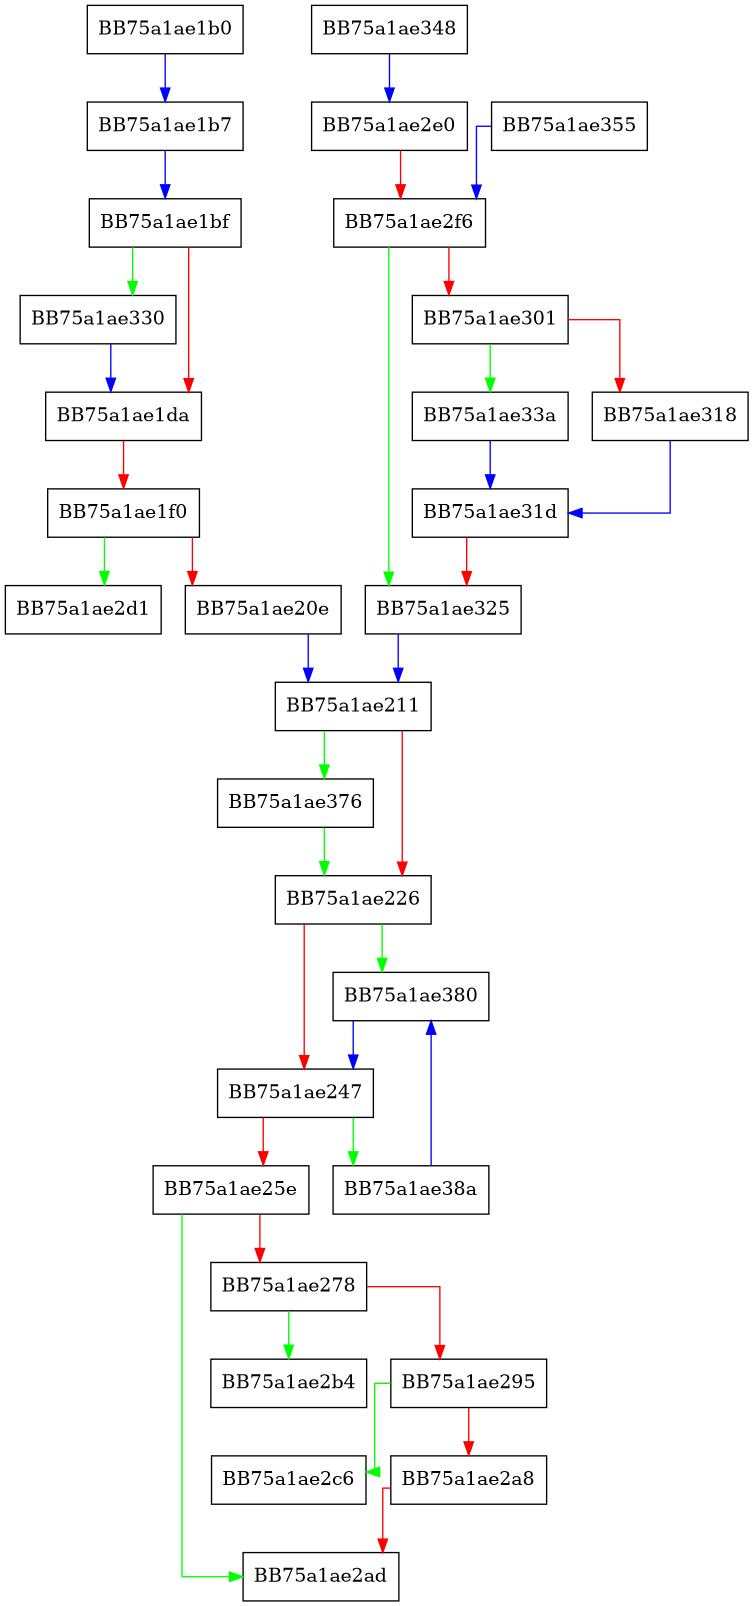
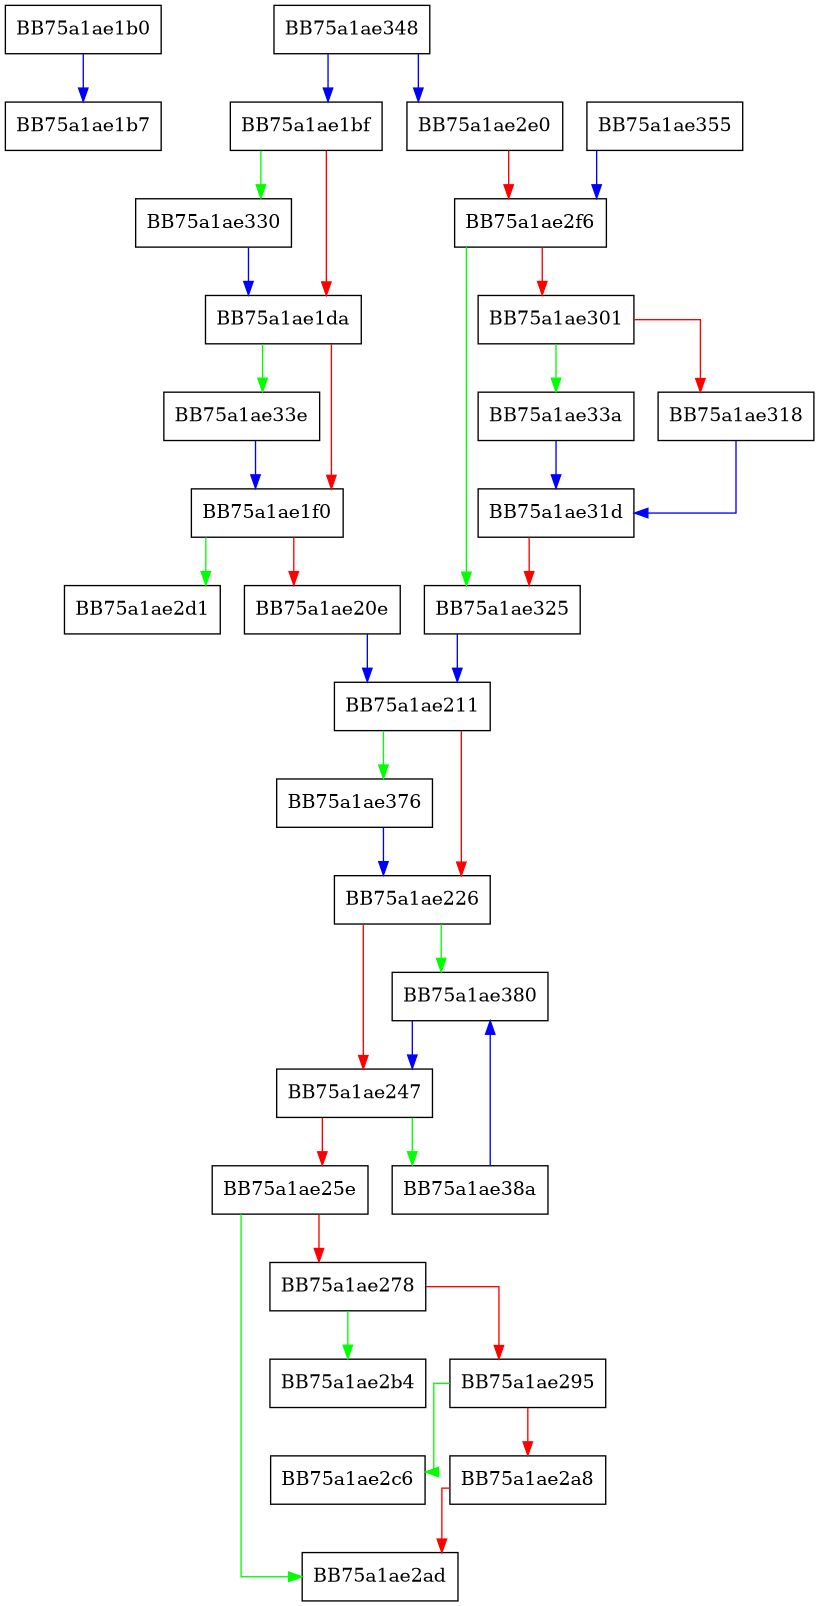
edge "BB75a1ae1b7" -> "BB75a1ae1bf": now "BB75a1ae348" -> "BB75a1ae1bf"
node "BB75a1ae33e": added
edge "BB75a1ae376" -> "BB75a1ae226": color green -> blue
